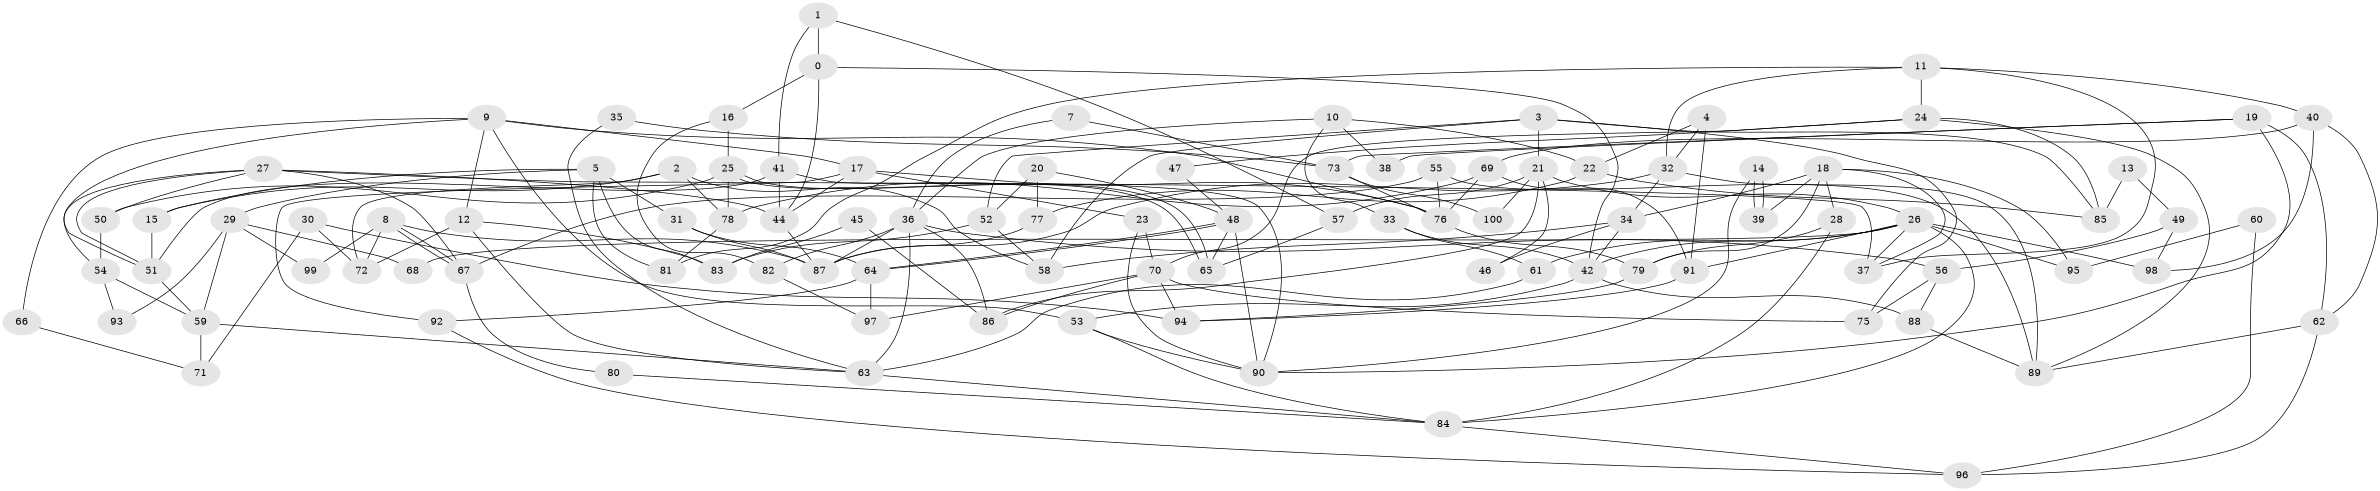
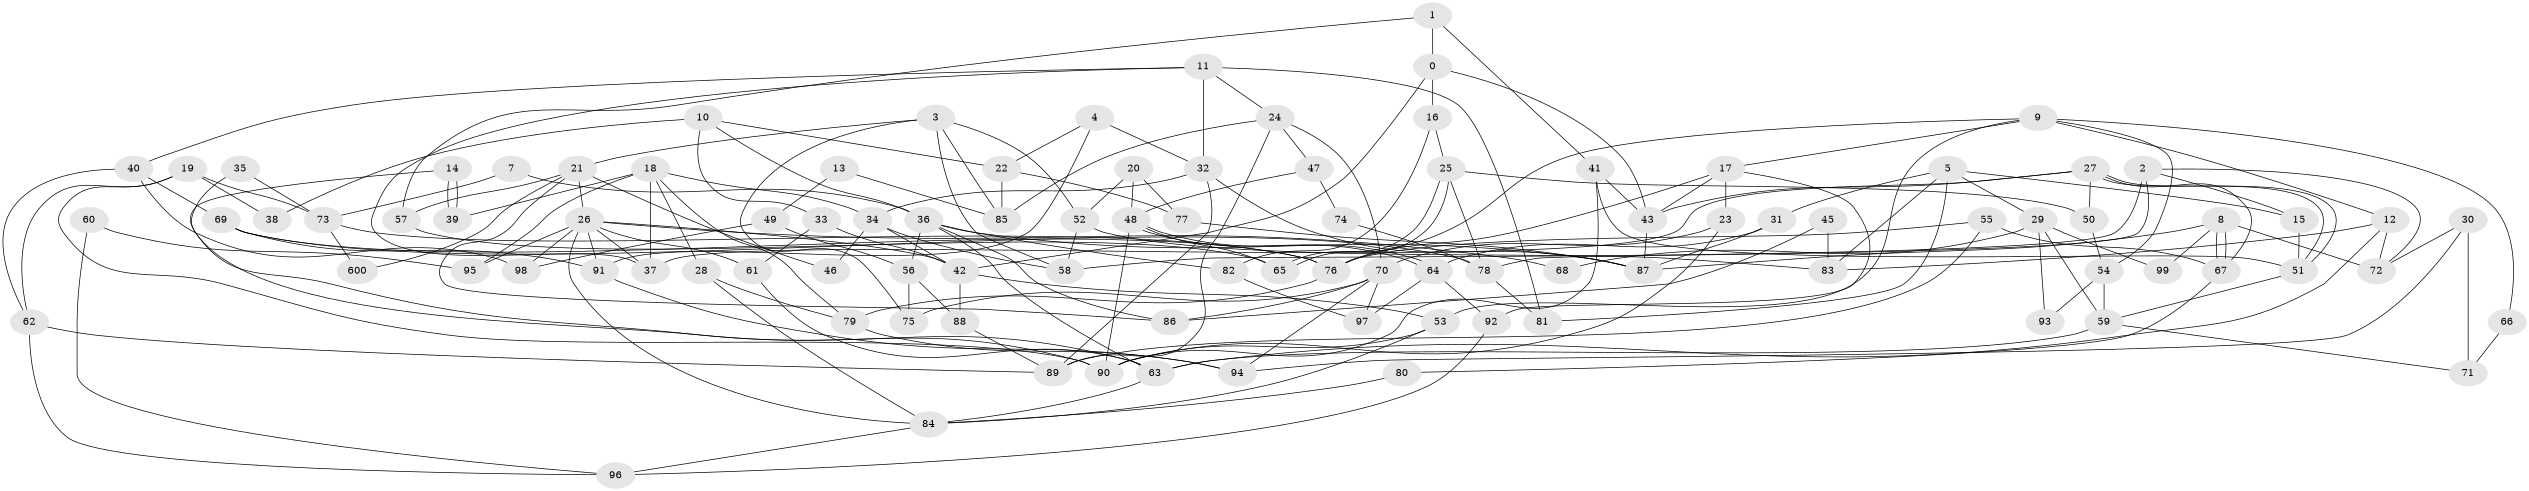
node "44": label "44" -> "43"
node "74": added
node "100": label "100" -> "600"
